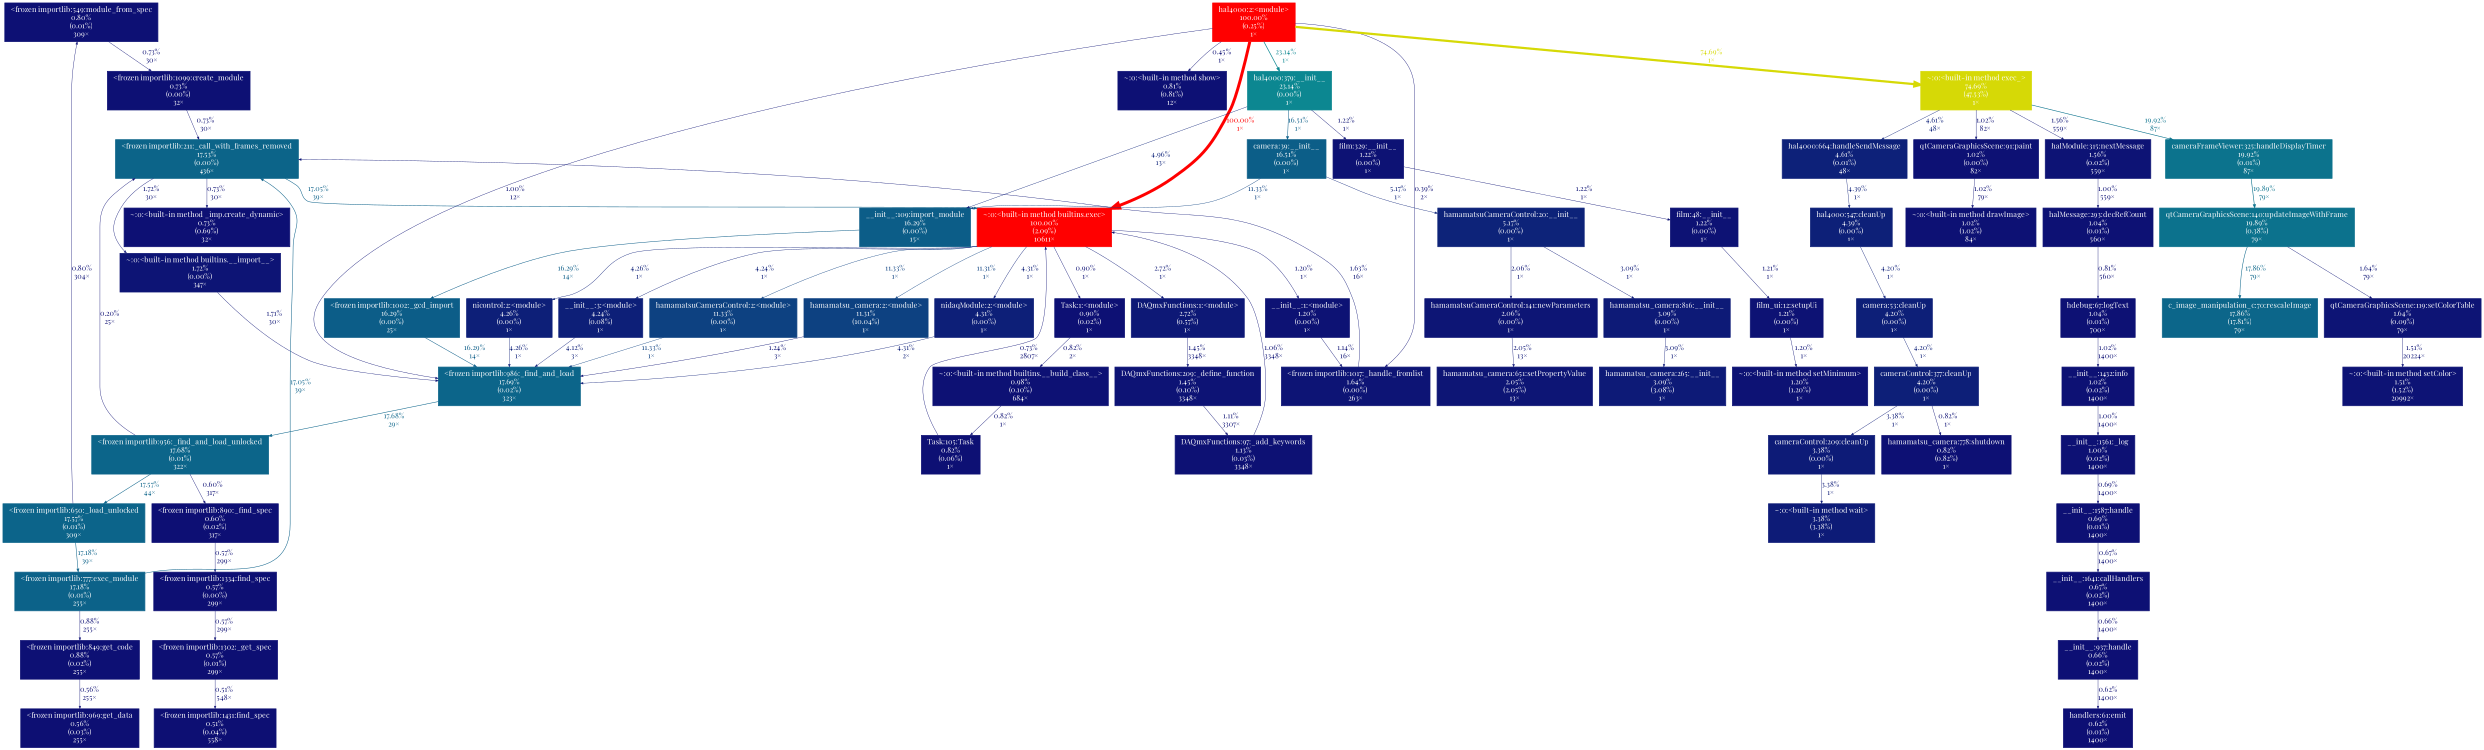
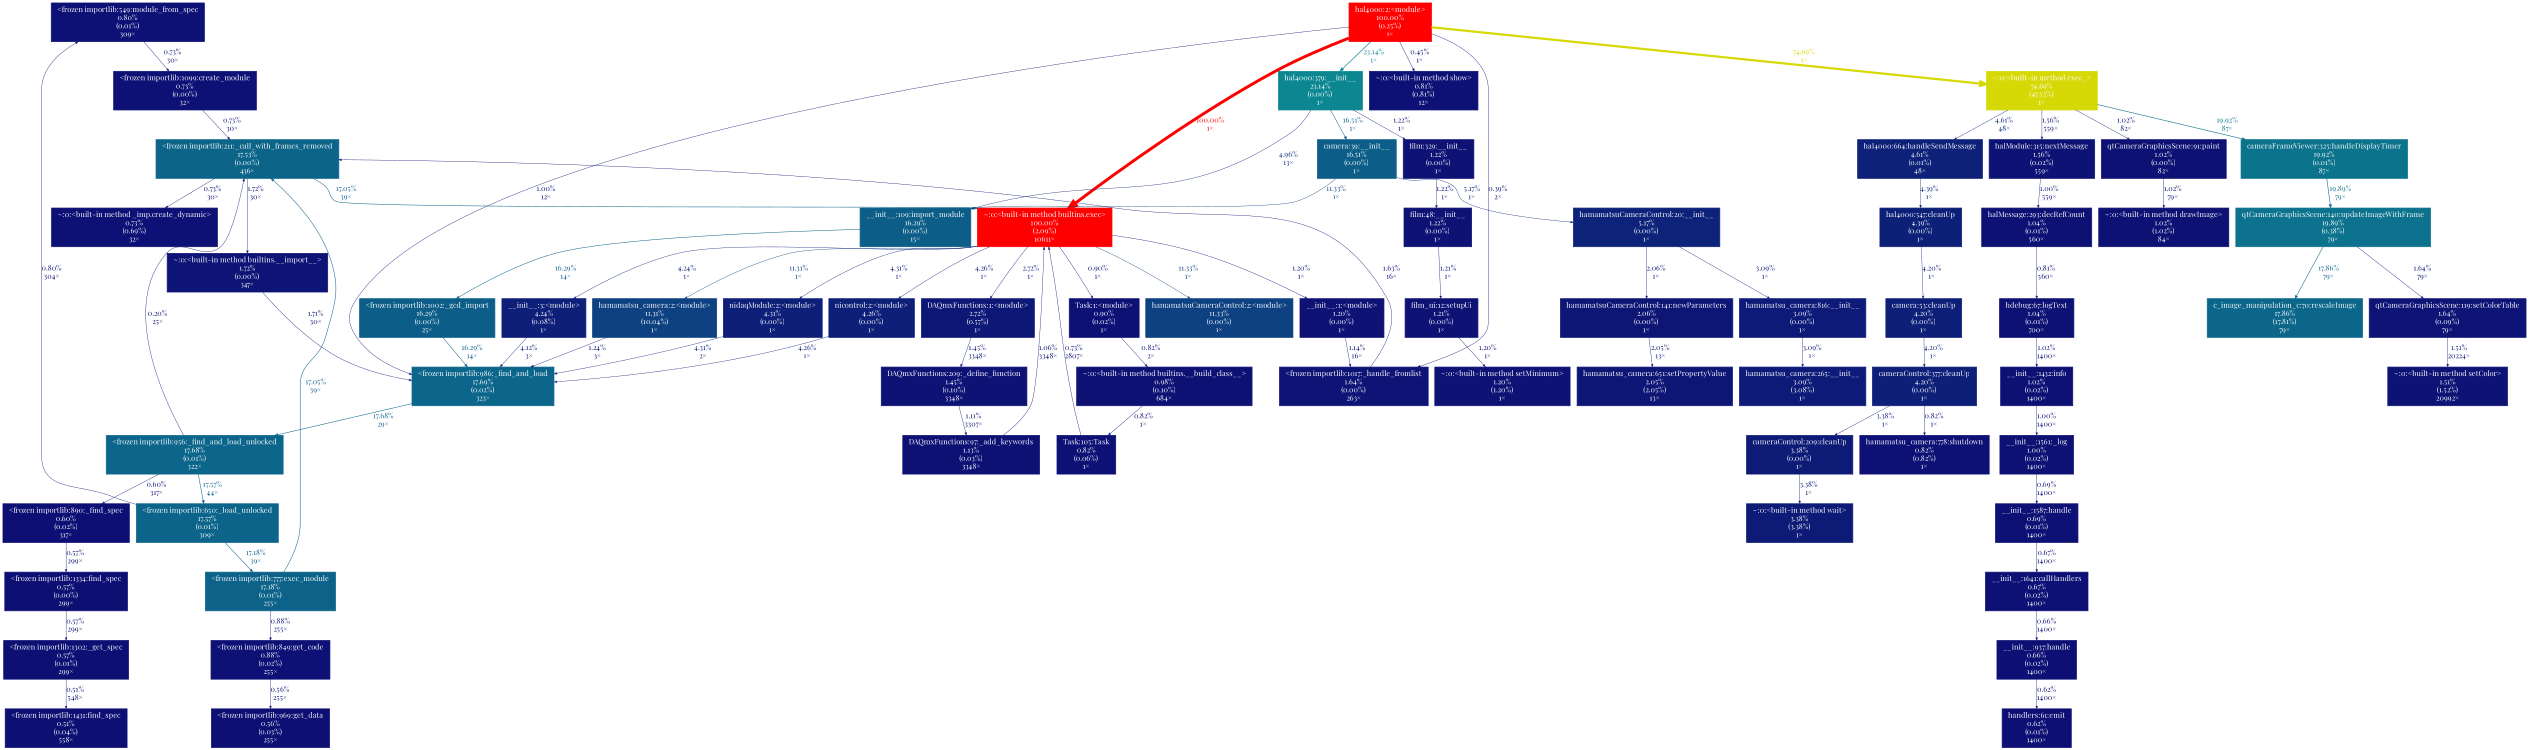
edge "hamamatsuCameraControl:2:<module> 11.33% (0.00%) 1×" -> "<frozen importlib:986:_find_and_load 17.69% (0.02%) 323×": removed, label "11.33% 1×"
